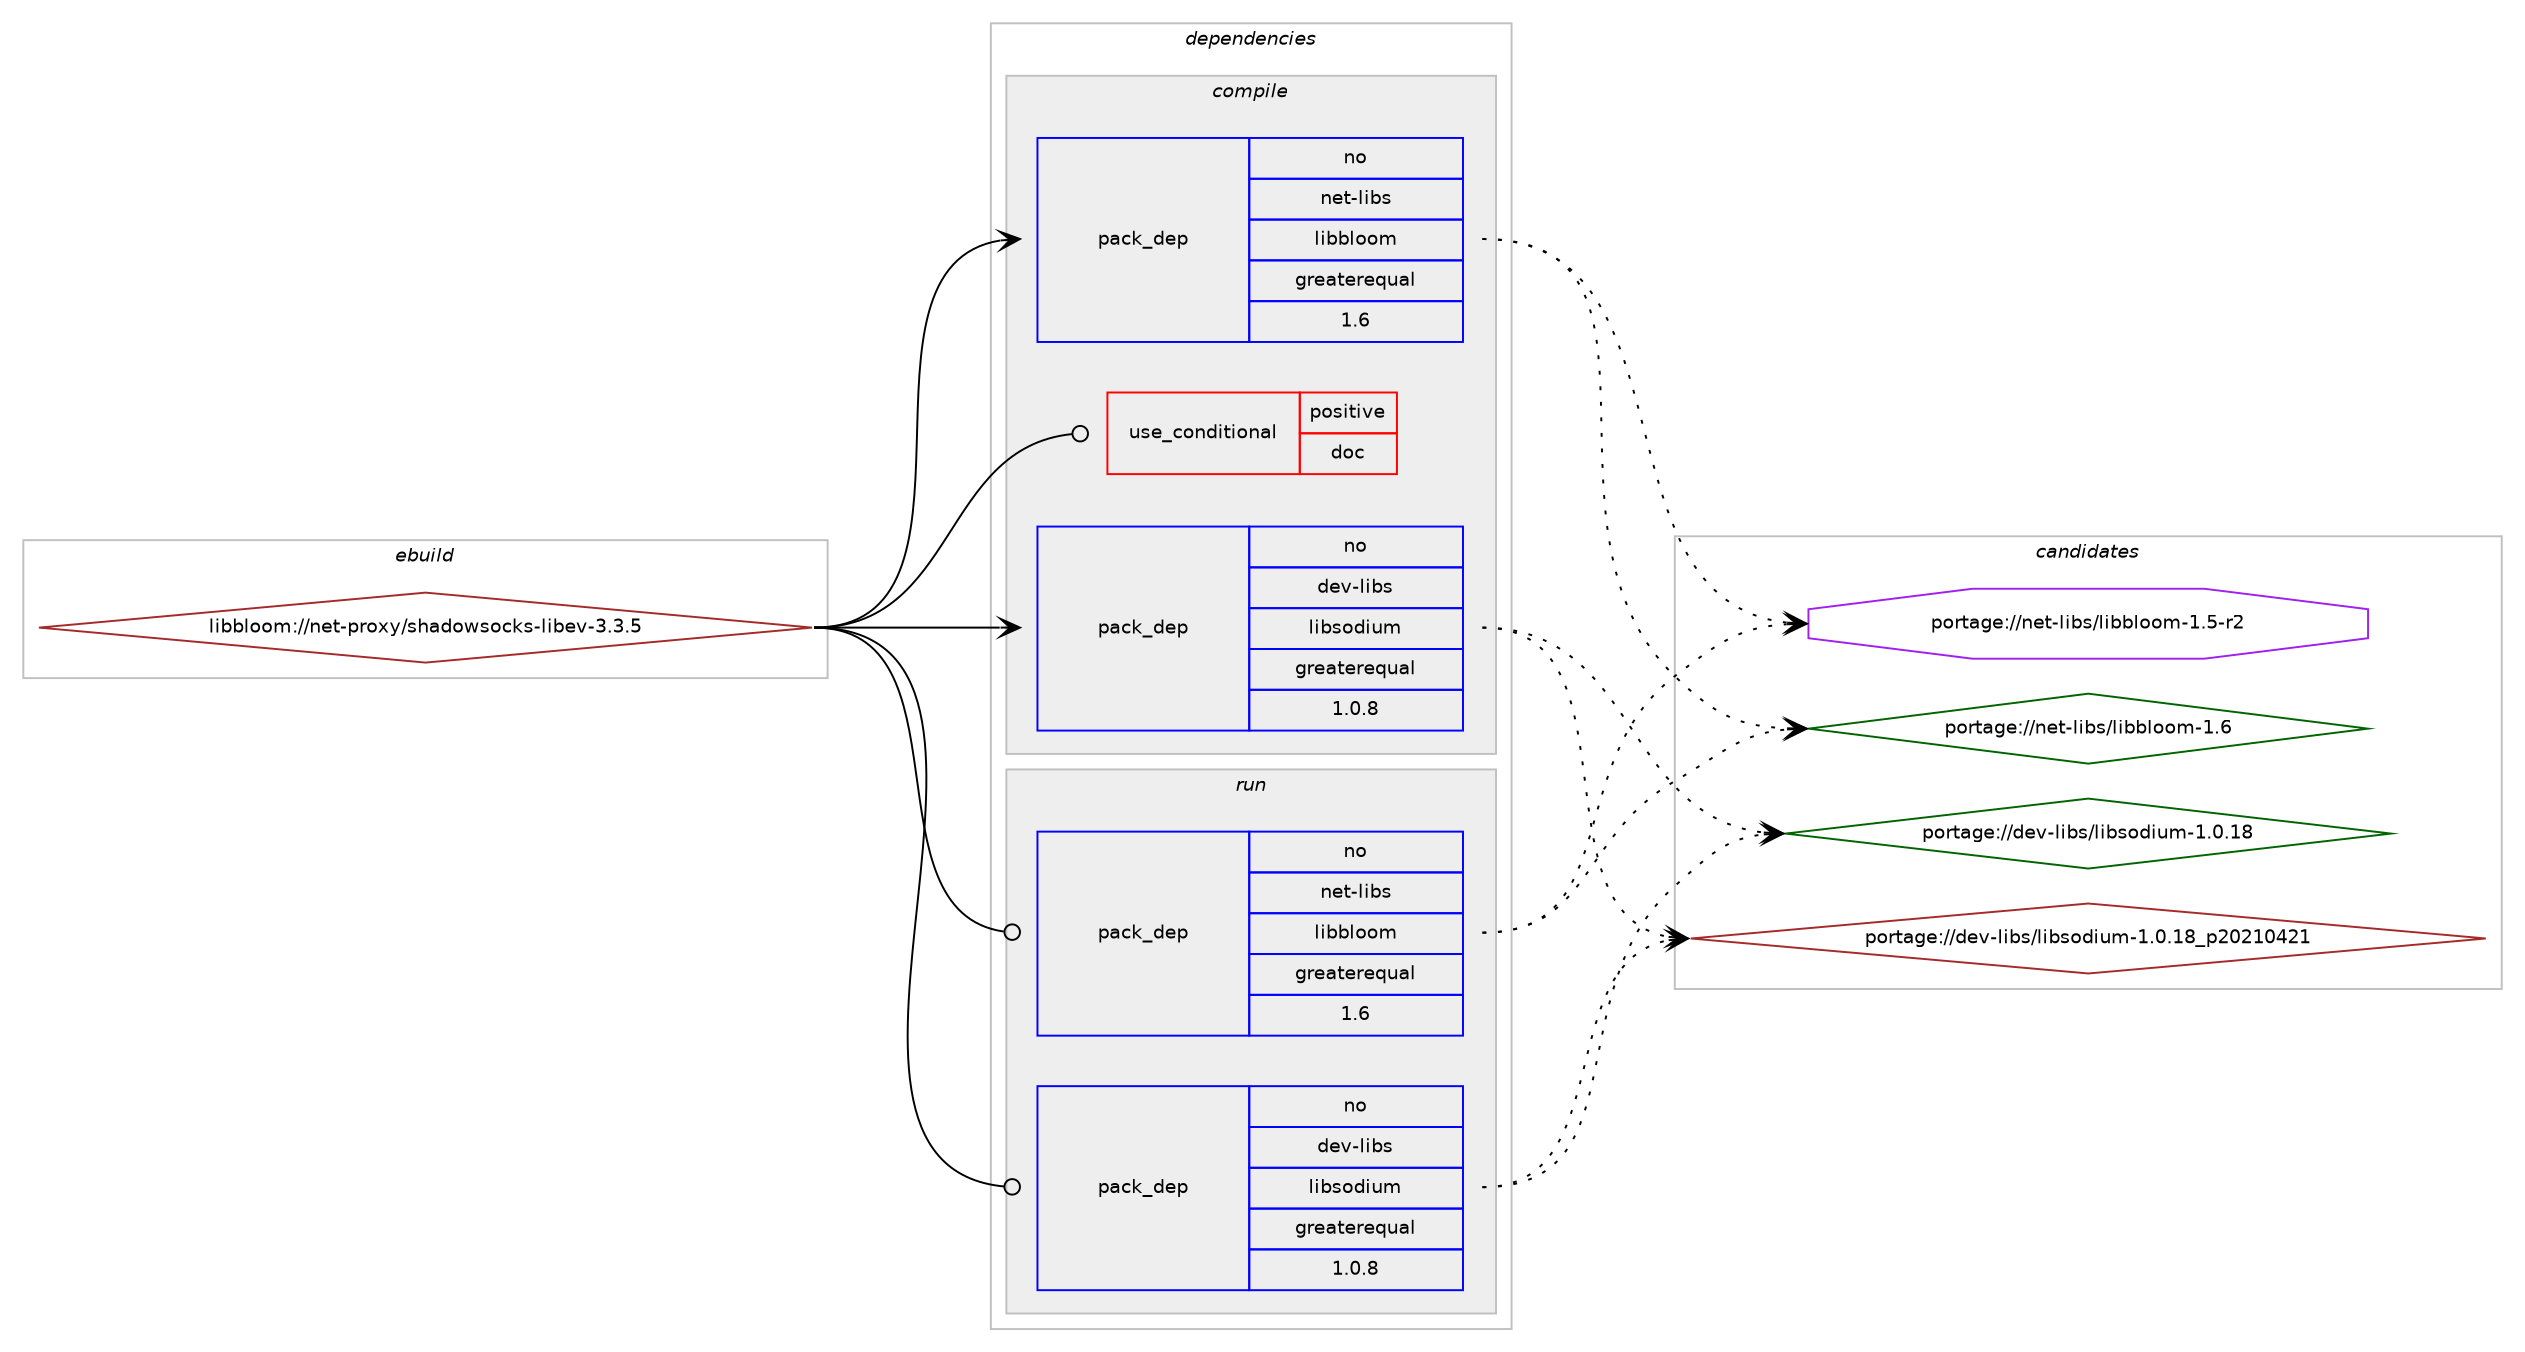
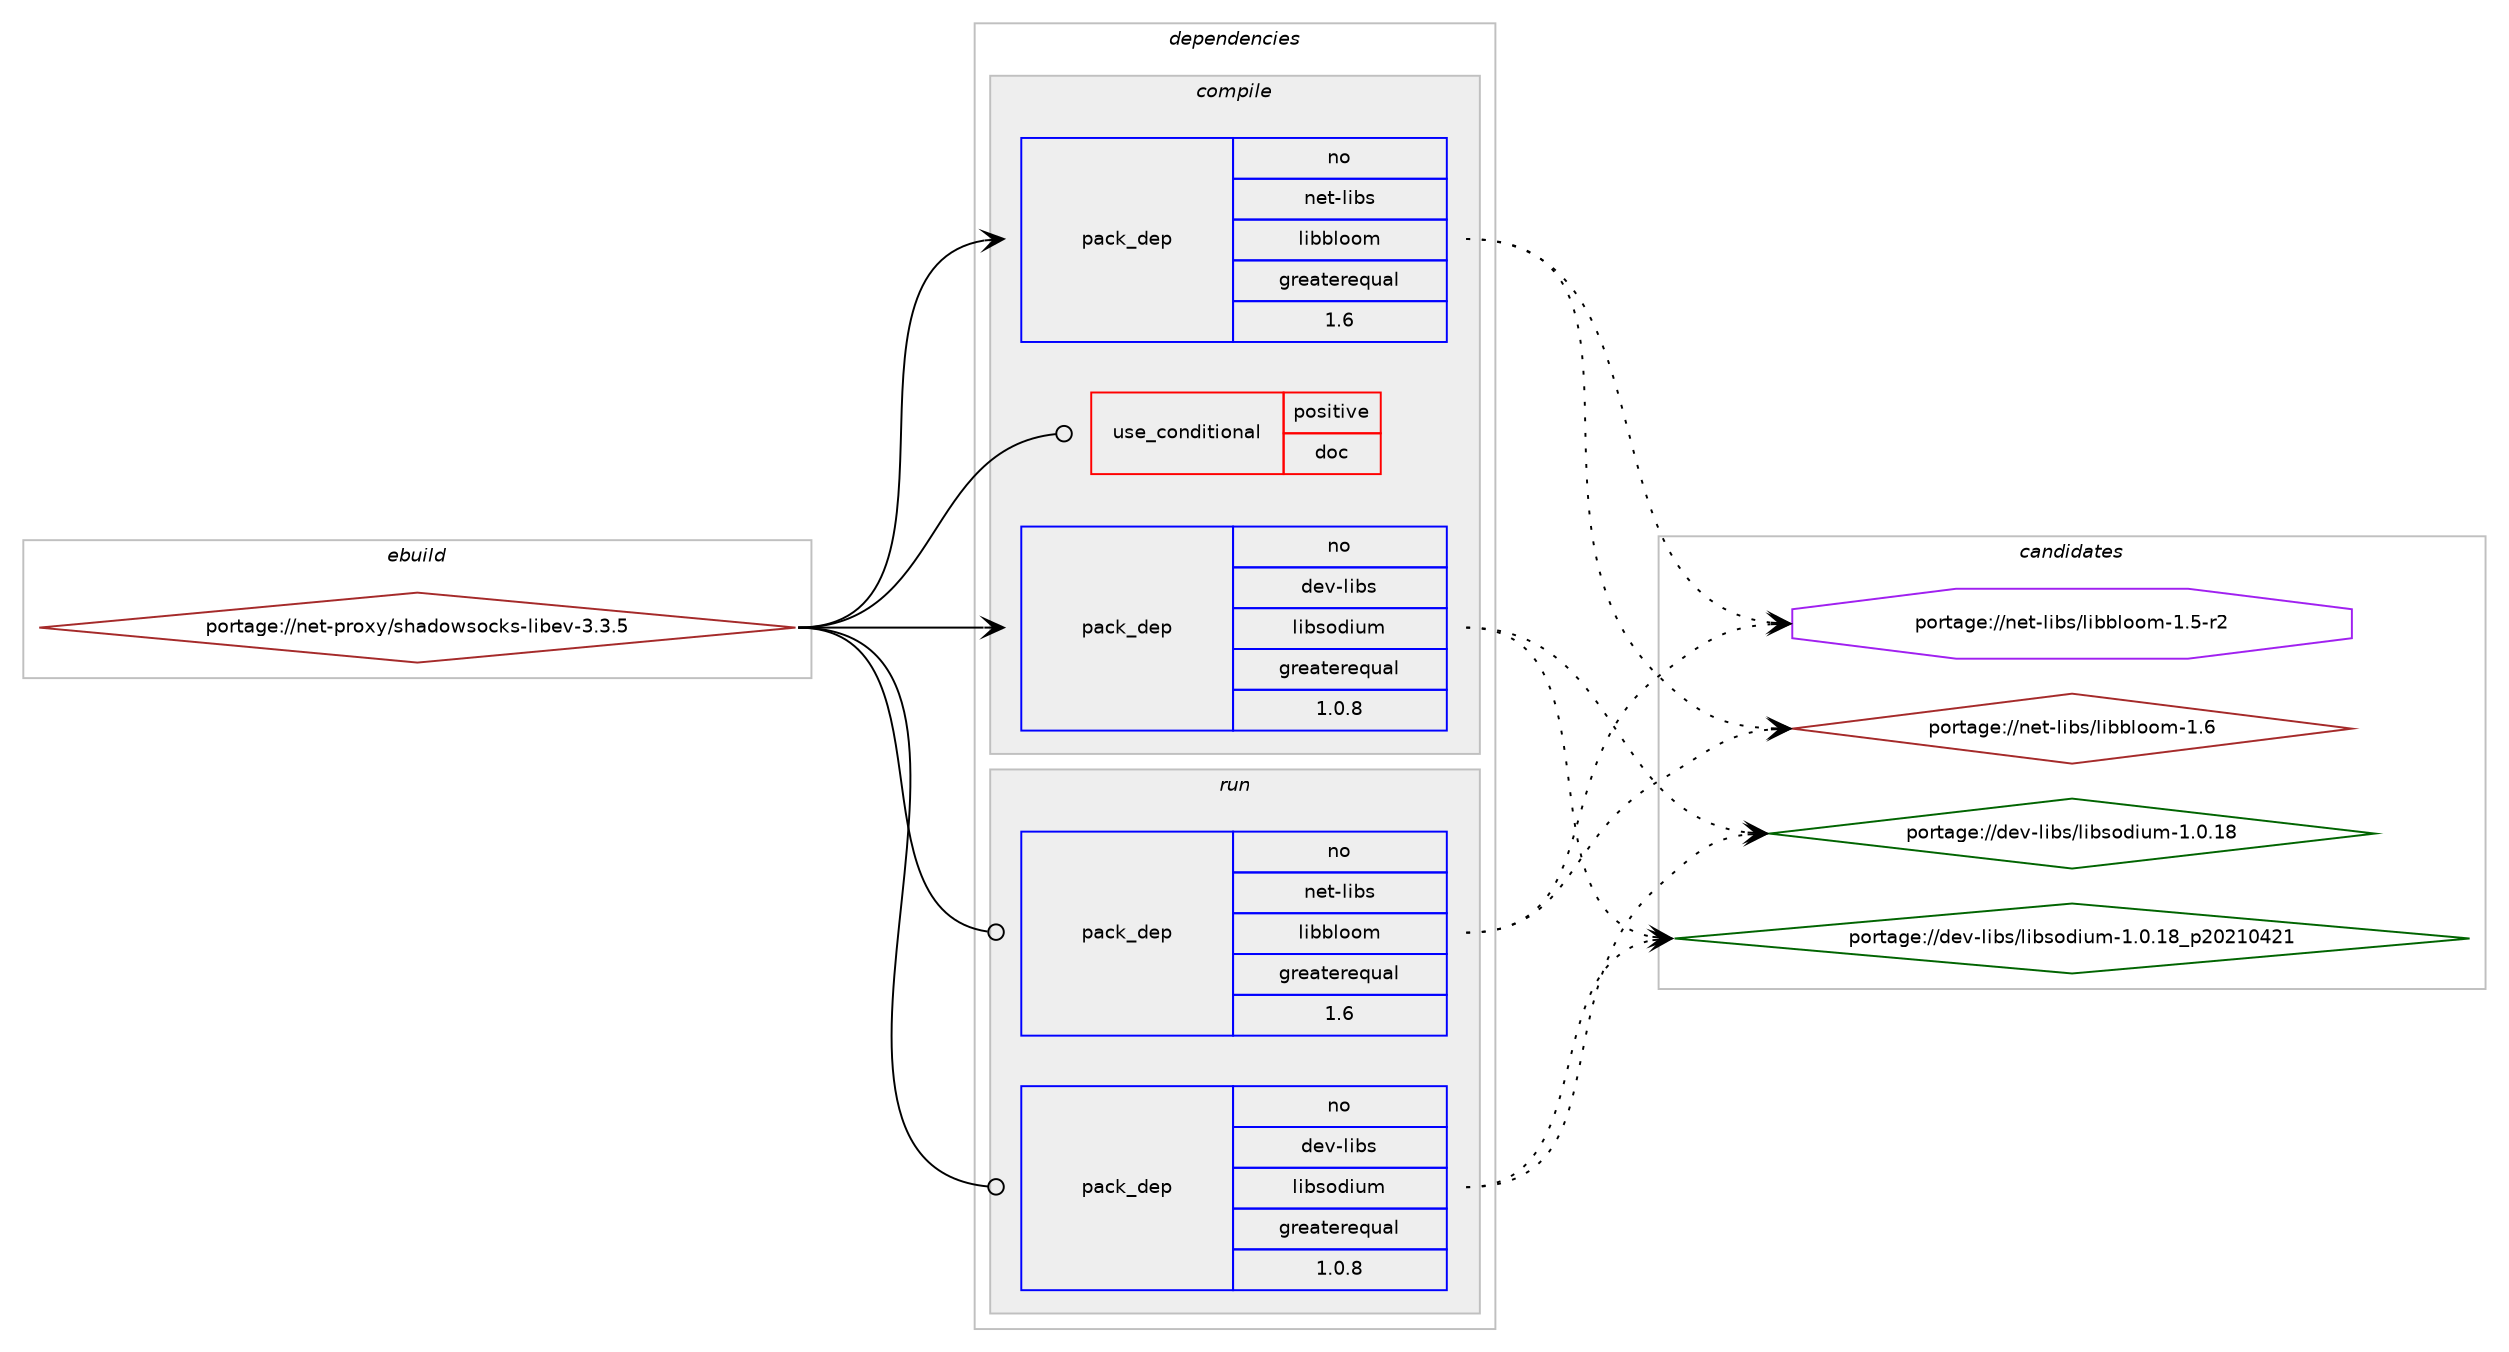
node "libbloom://net-proxy/shadowsocks-libev-3.3.5": label "libbloom://net-proxy/shadowsocks-libev-3.3.5" -> "portage://net-proxy/shadowsocks-libev-3.3.5"
node "portage://net-libs/libbloom-1.6": color darkgreen -> brown
node "portage://dev-libs/libsodium-1.0.18_p20210421": color brown -> darkgreen
